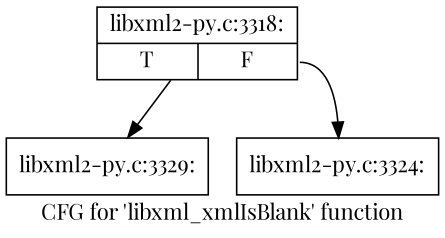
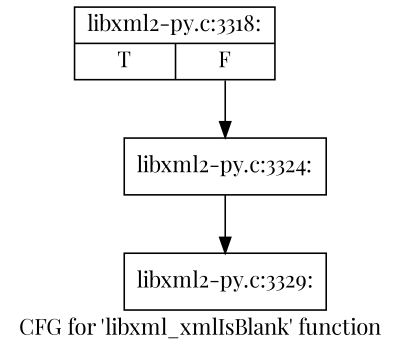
edge "libxml2-py.c:3318:" -> "libxml2-py.c:3329:": now "libxml2-py.c:3324:" -> "libxml2-py.c:3329:"
